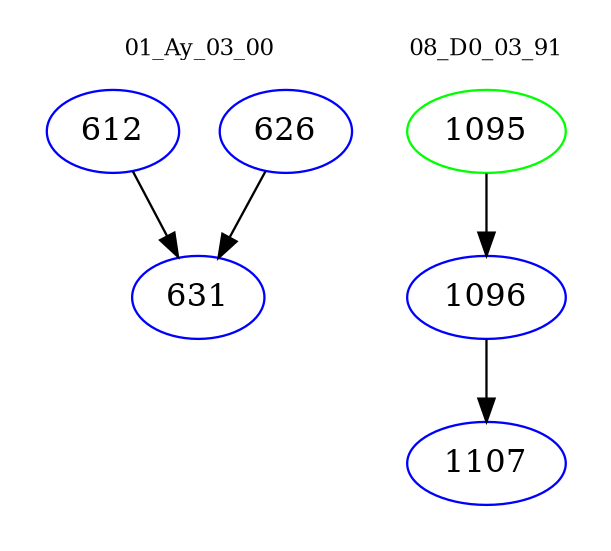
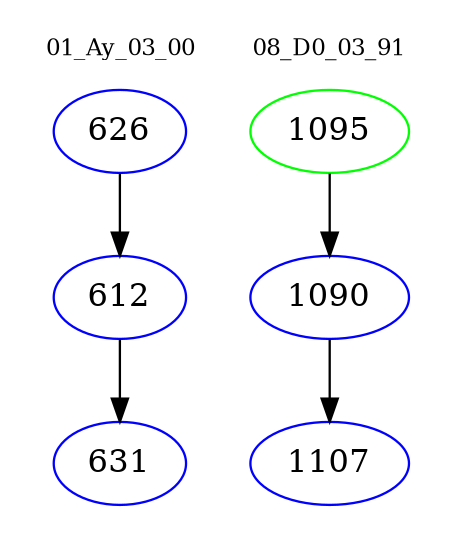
edge "626" -> "631": now "626" -> "612"
node "1096": label "1096" -> "1090"
